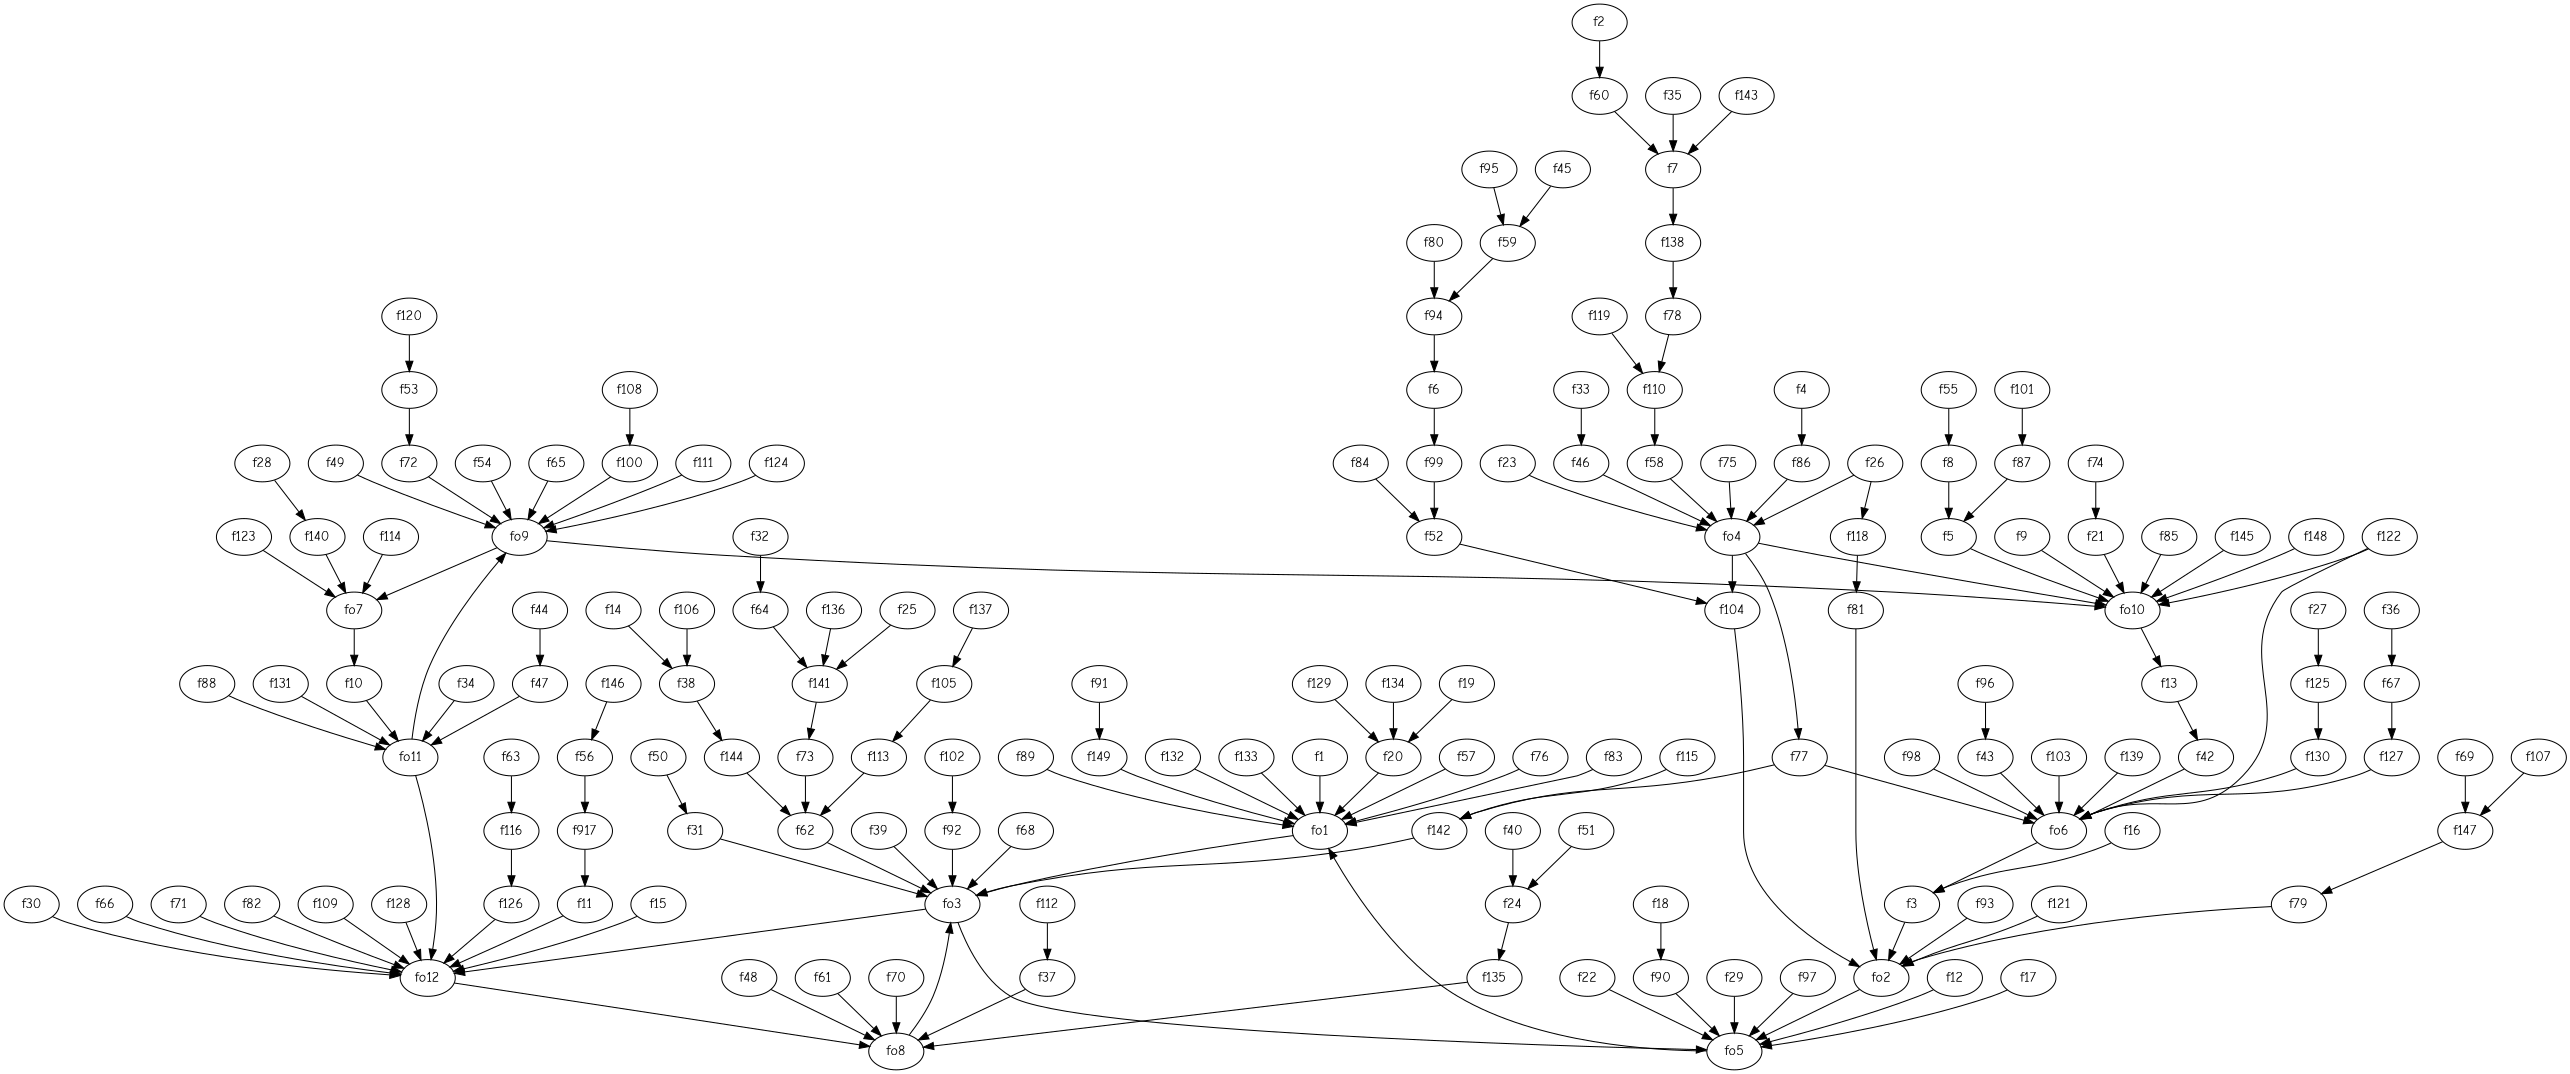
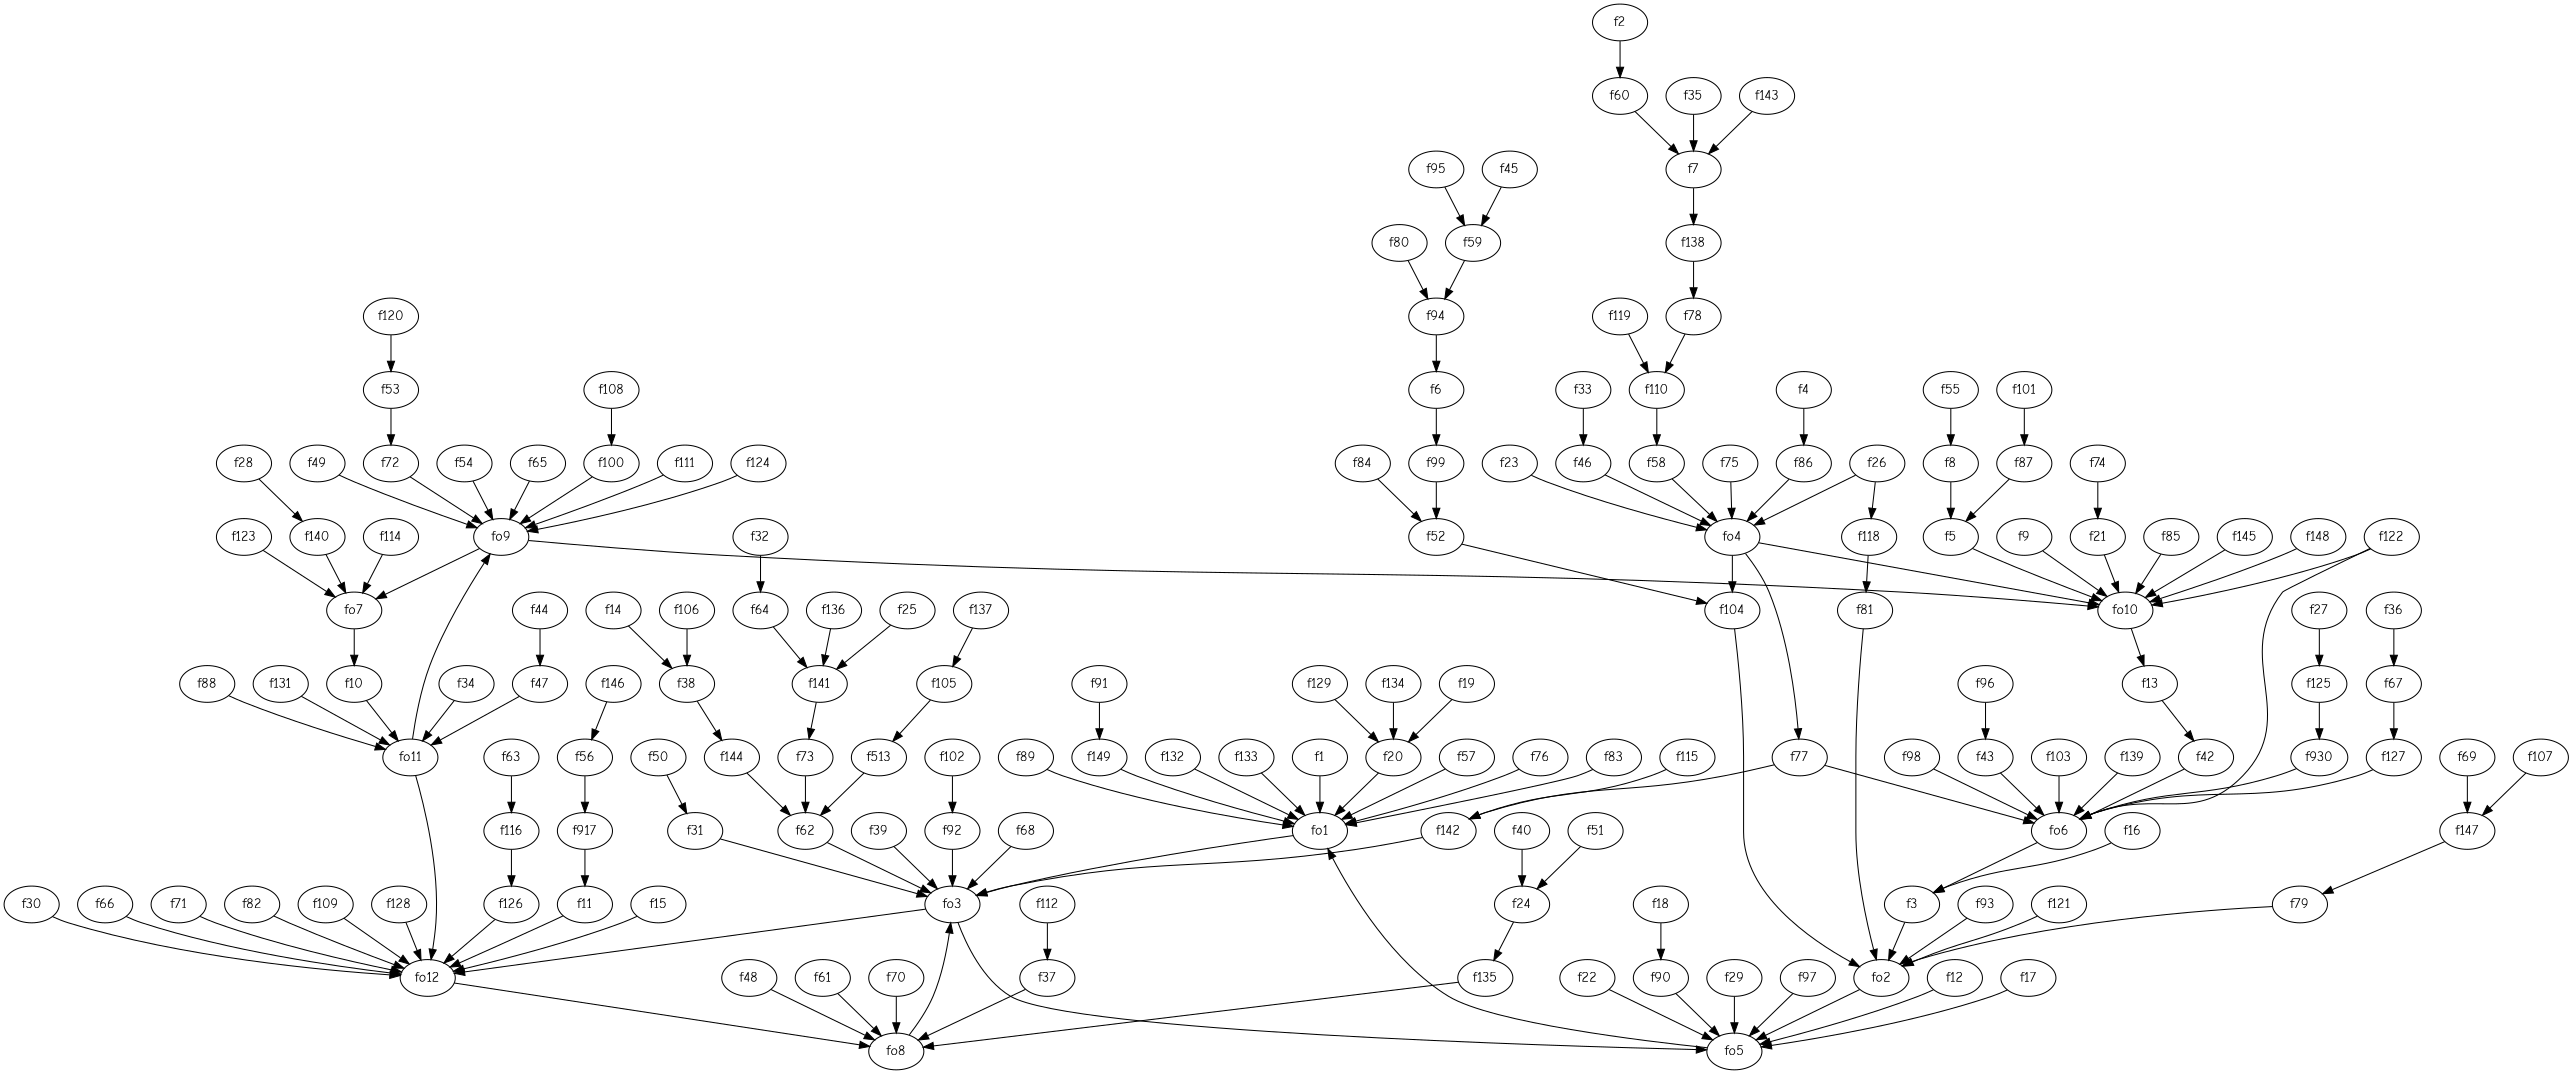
node "f113": label "f113" -> "f513"
node "f130": label "f130" -> "f930"
